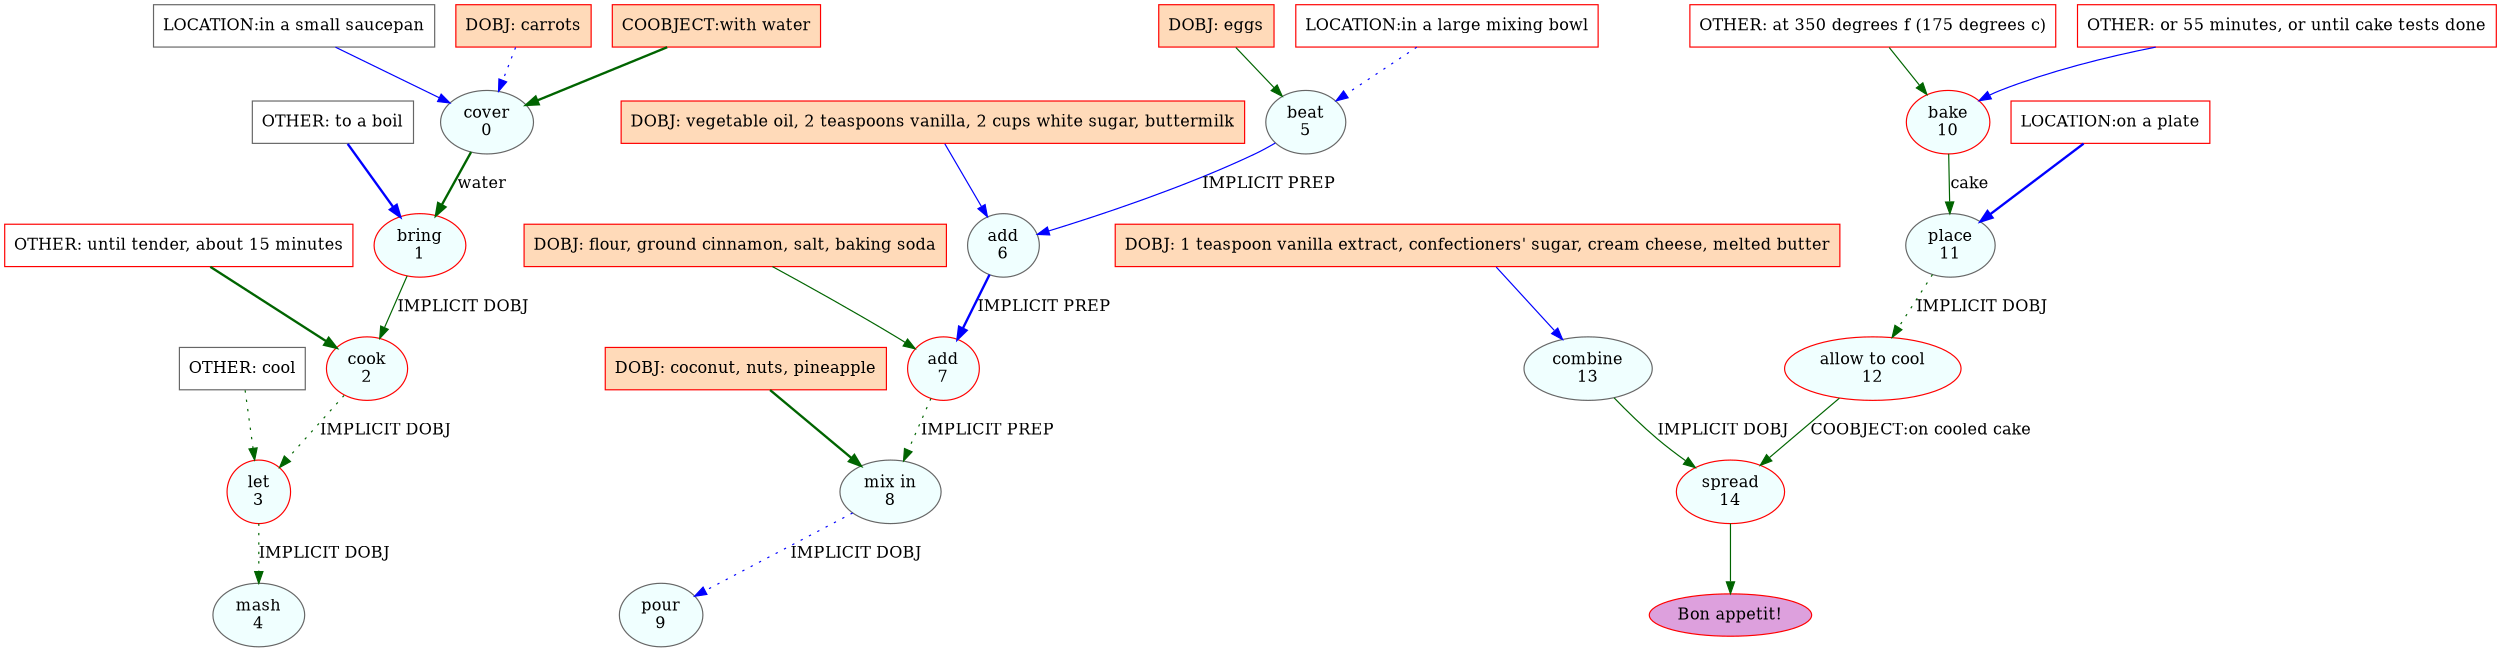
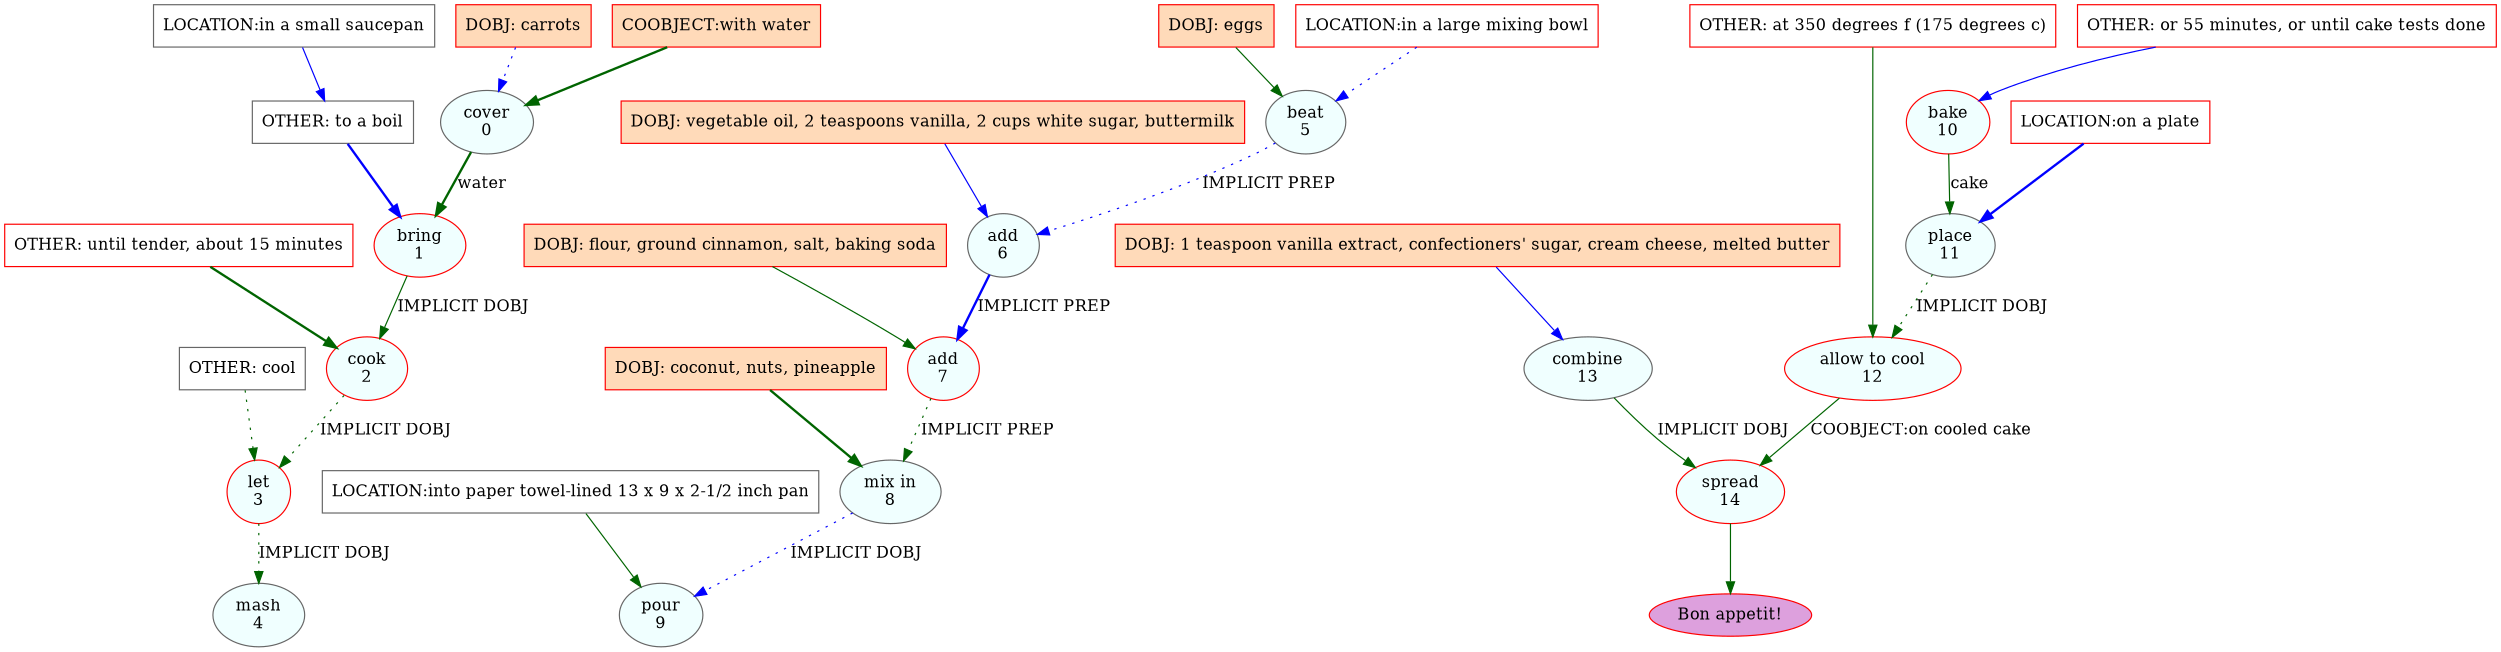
edge "OTHER: at 350 degrees f (175 degrees c)" -> "bake 10": now "OTHER: at 350 degrees f (175 degrees c)" -> "allow to cool 12"
edge "LOCATION:in a small saucepan" -> "cover 0": now "LOCATION:in a small saucepan" -> "OTHER: to a boil"
edge "beat 5" -> "add 6": style solid -> dotted
node "LOCATION:into paper towel-lined 13 x 9 x 2-1/2 inch pan": added
